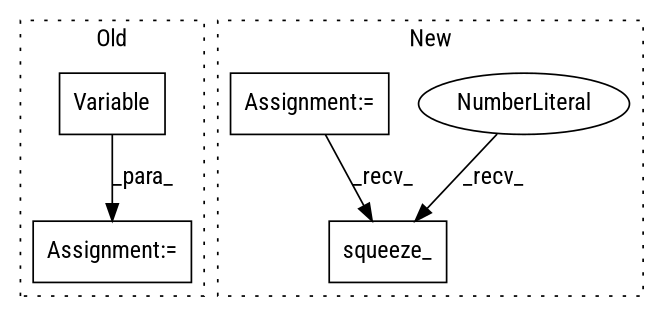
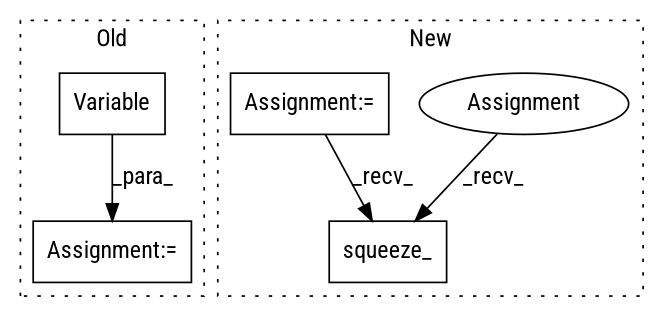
node "NumberLiteral": label "NumberLiteral" -> "Assignment"
